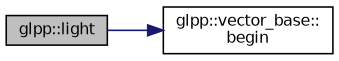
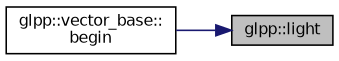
edge "glpp::light" -> "glpp::vector_base:: begin": reversed
